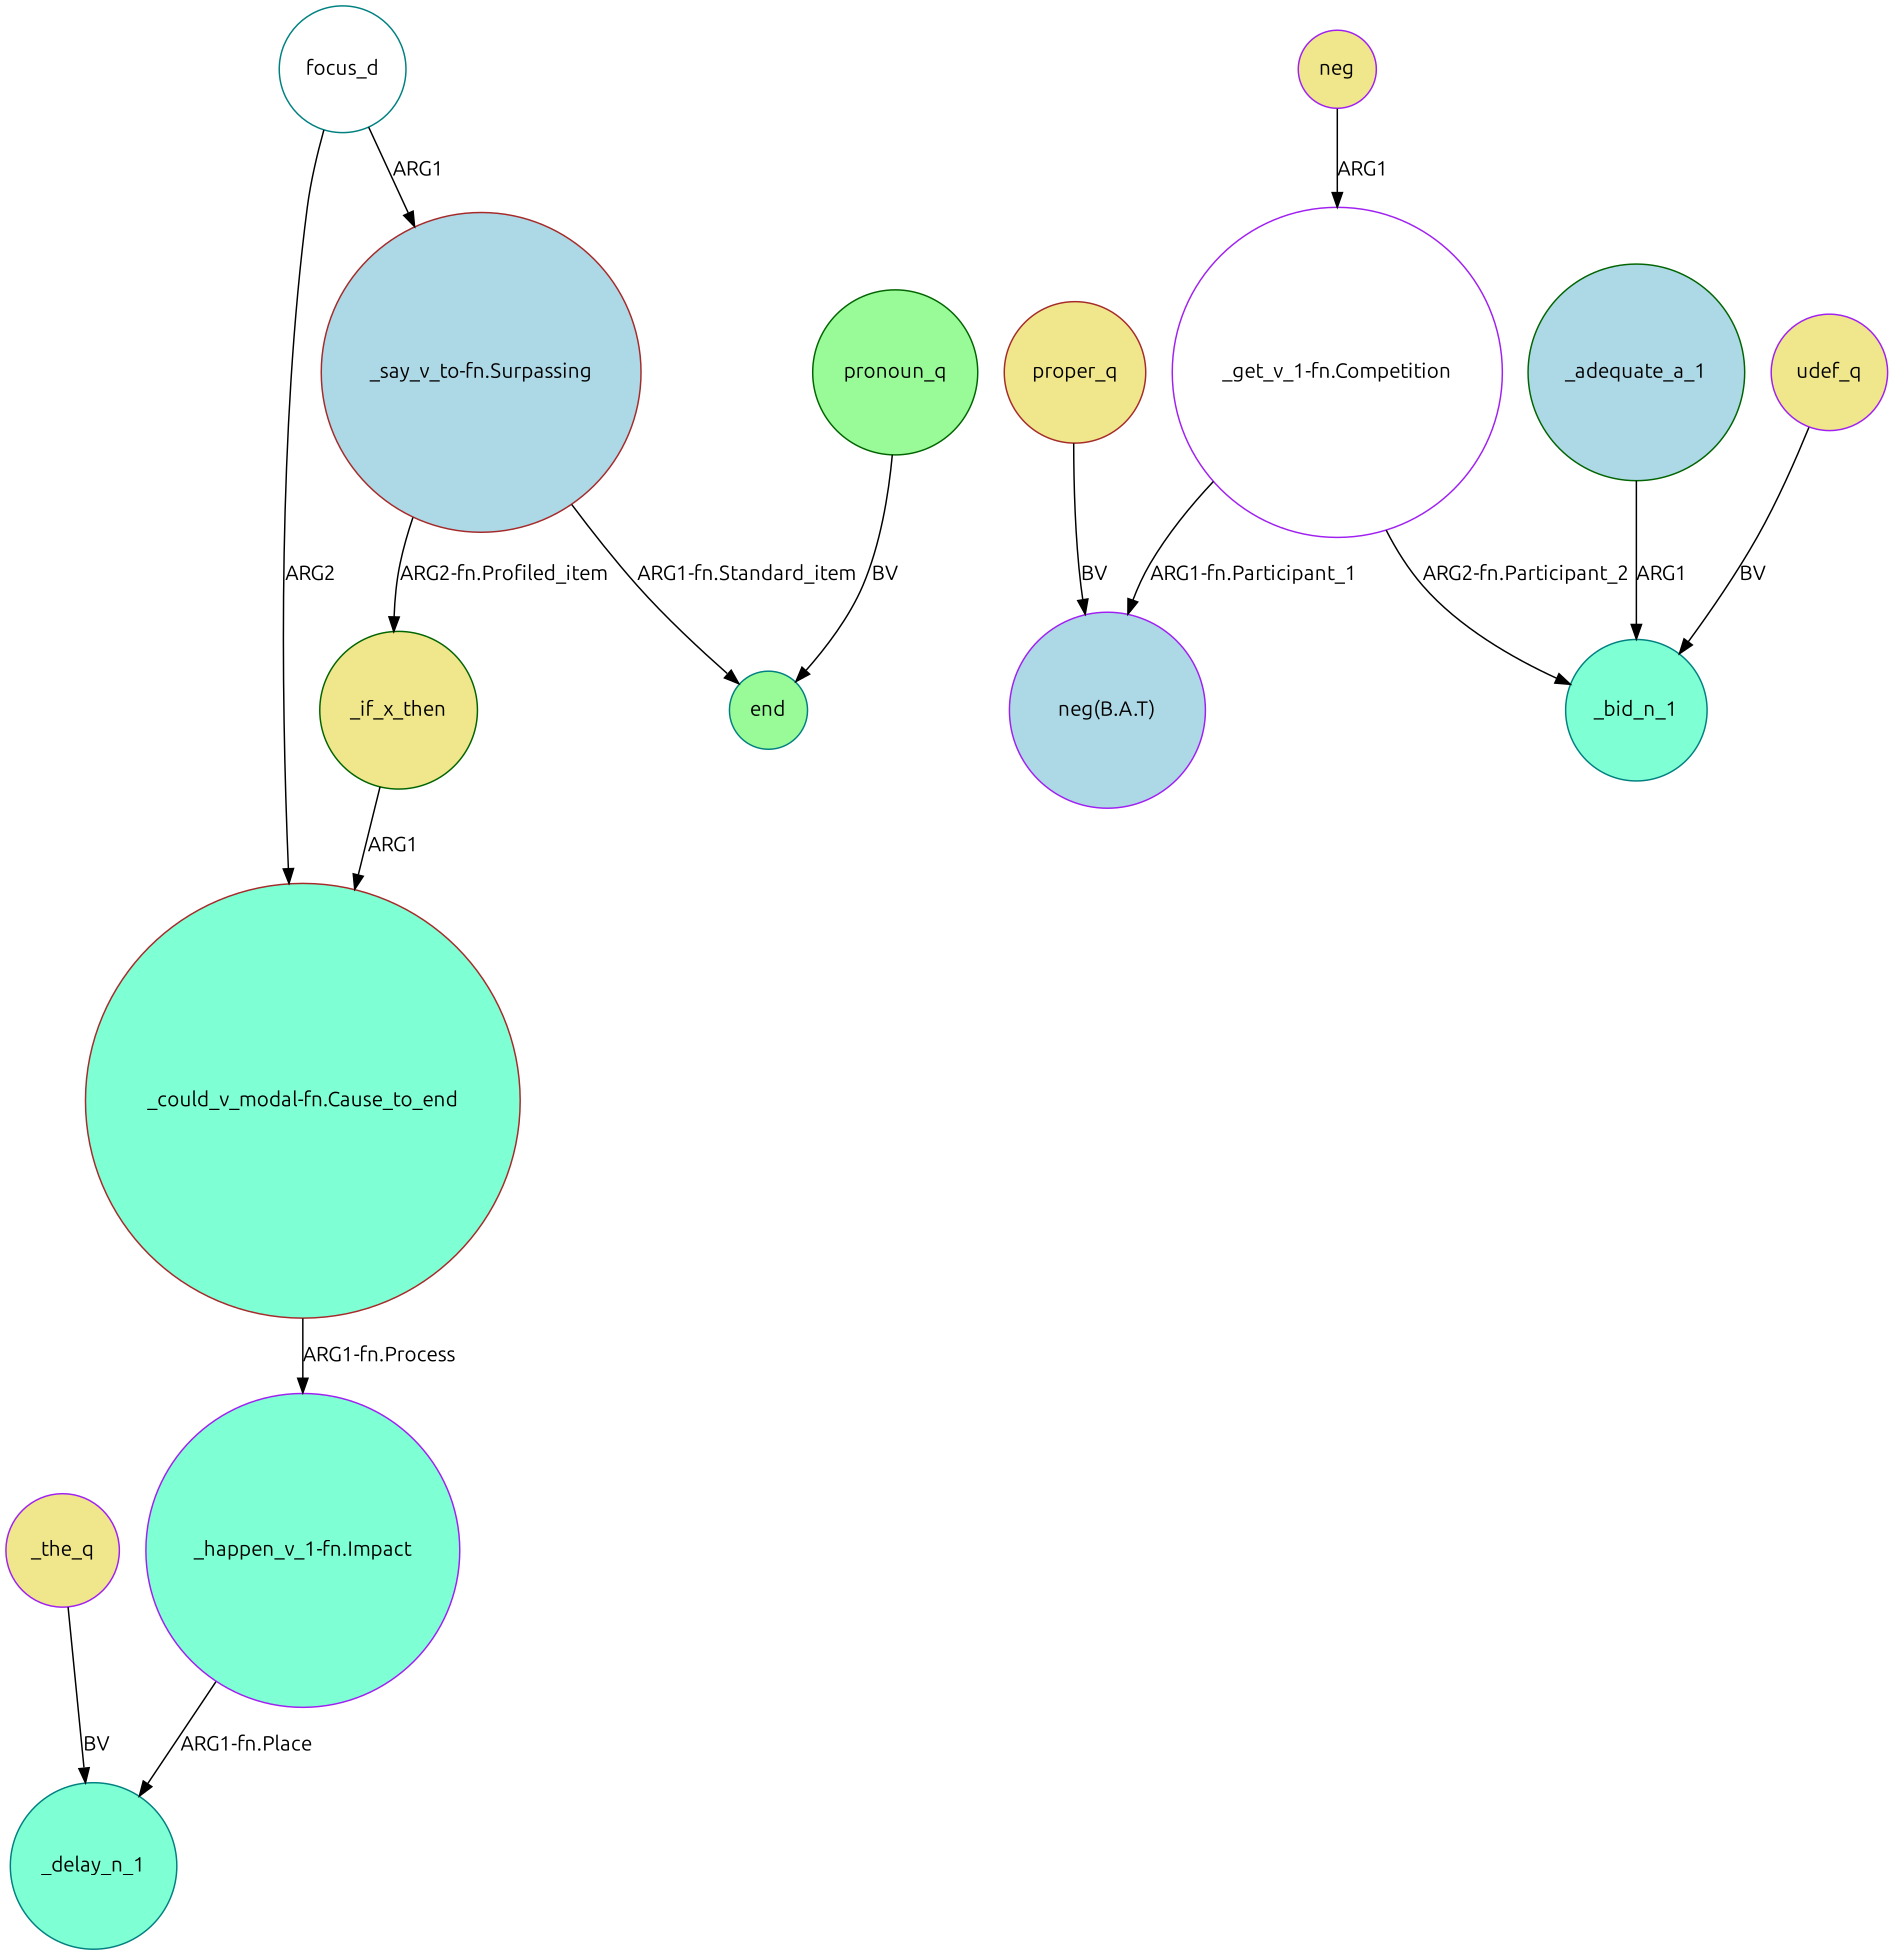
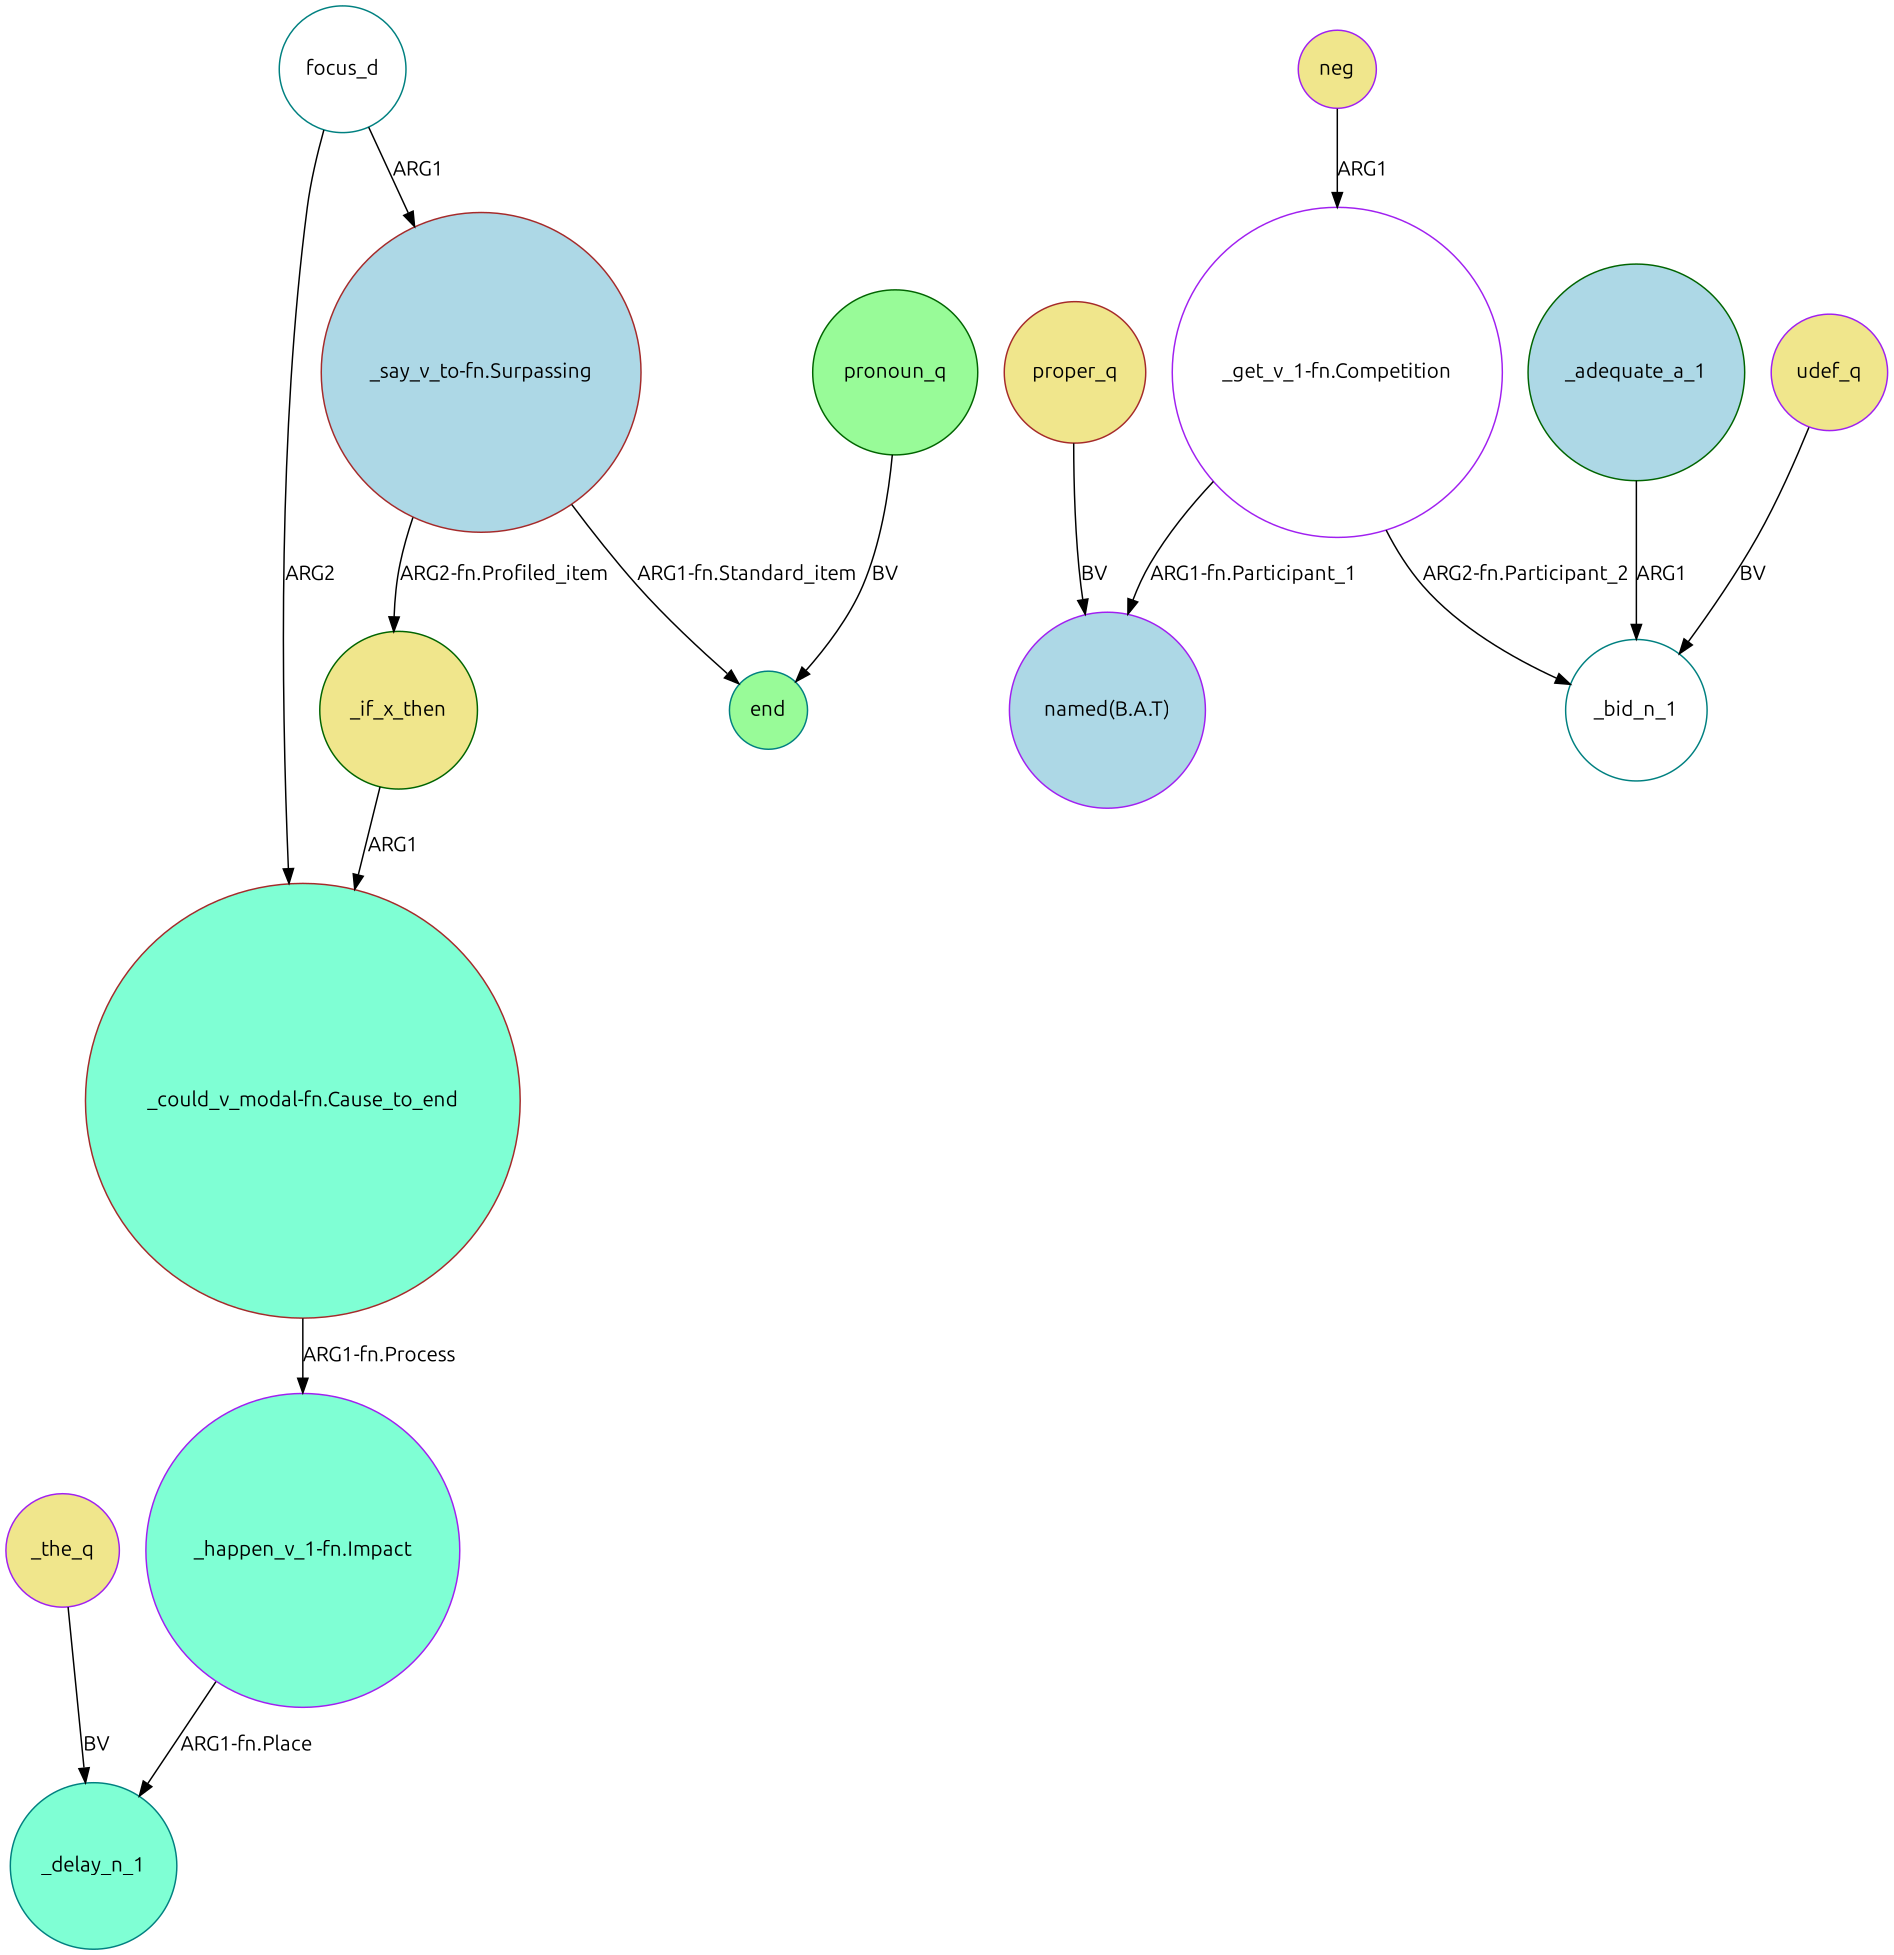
node "neg(B.A.T)": label "neg(B.A.T)" -> "named(B.A.T)"
node "_bid_n_1": fillcolor aquamarine -> white
